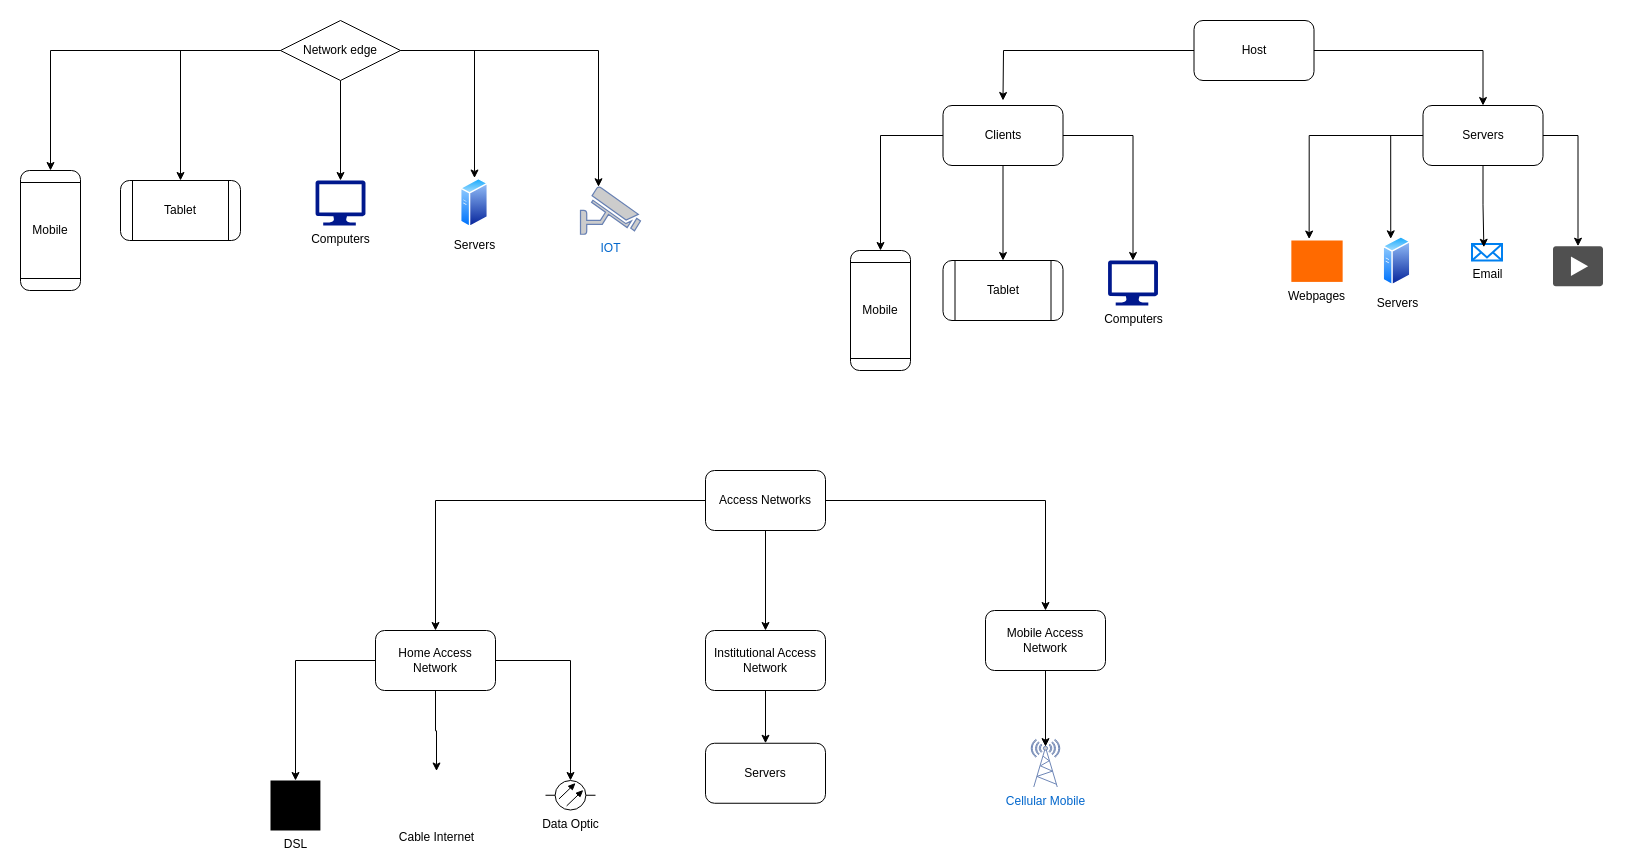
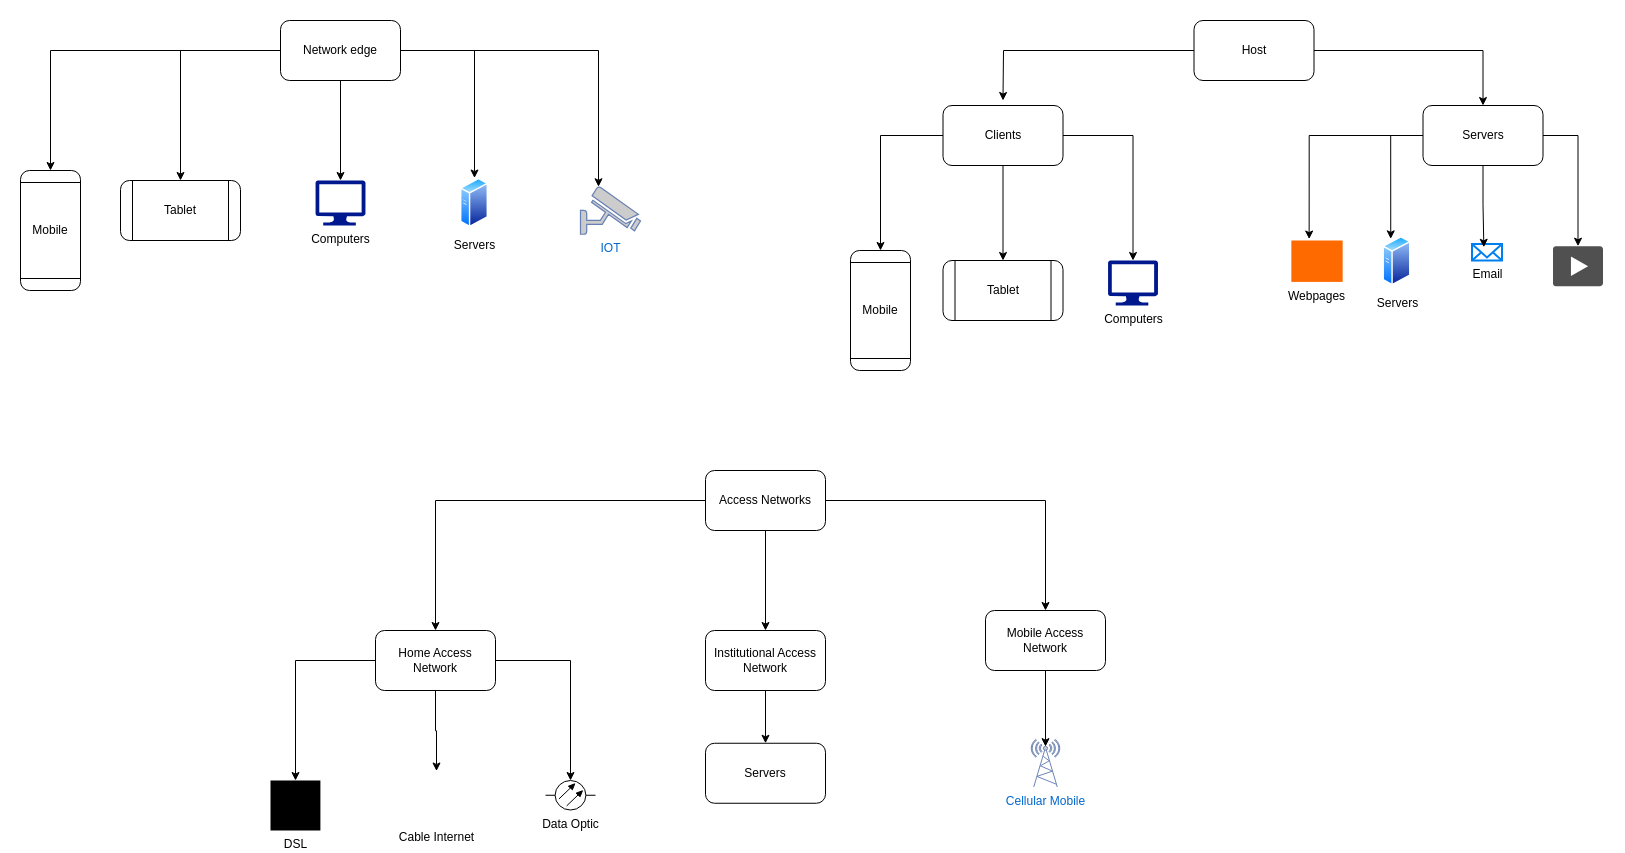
node "Network edge": shape diamond -> rounded rectangle
